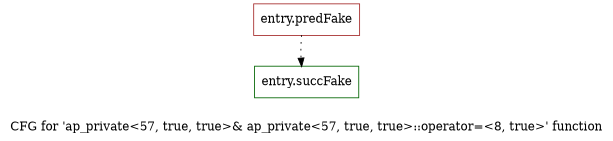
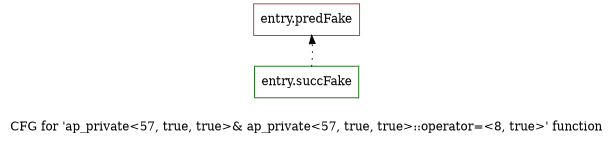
edge "entry.predFake" -> "entry.succFake": reversed
